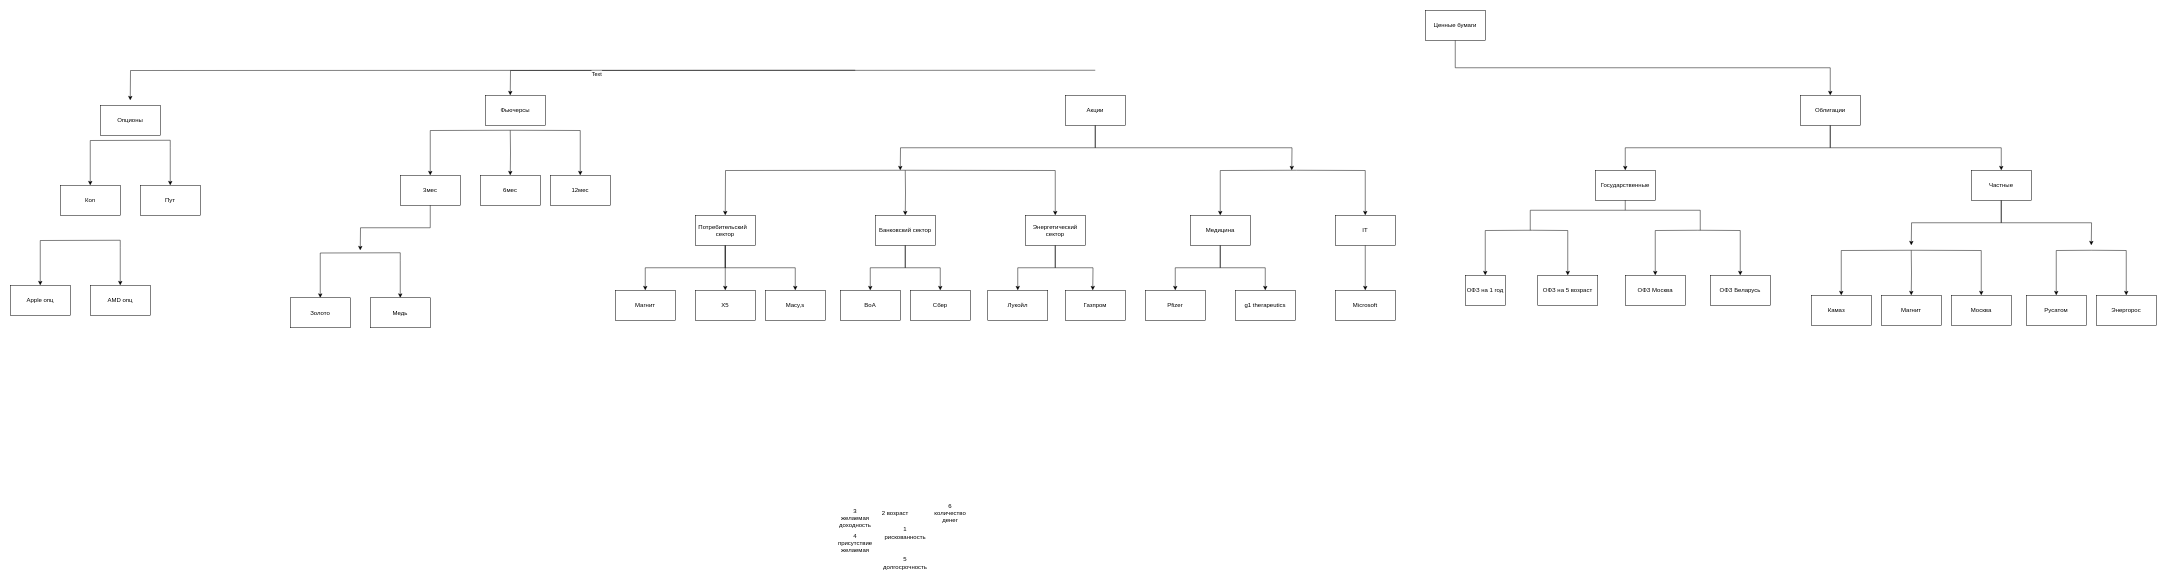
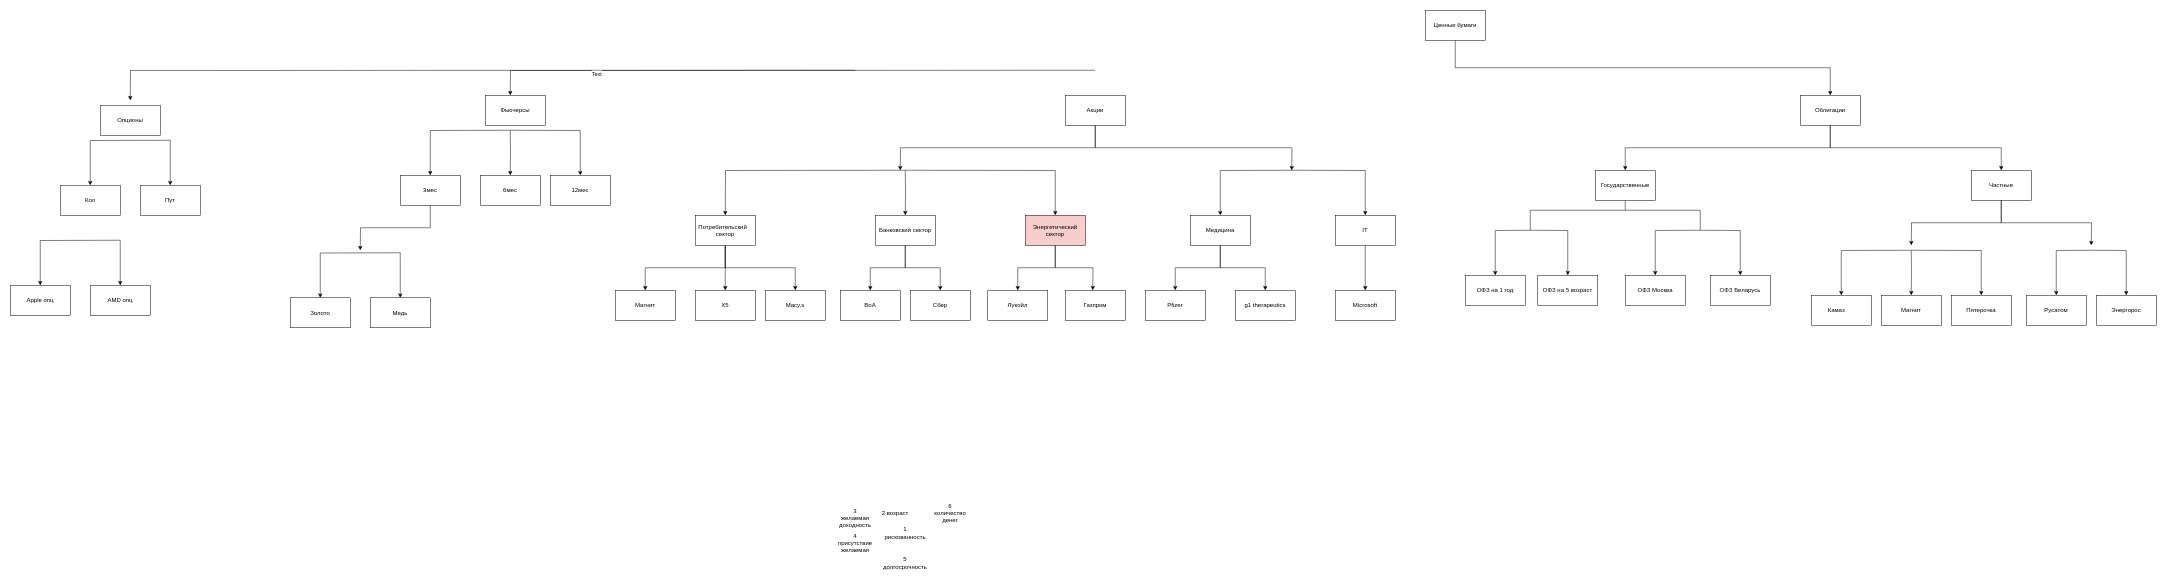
node "Энергетический сектор": fillcolor #ffffff -> #f8cecc
node "ОФЗ на 1 год": size 40x30 -> 60x30
node "Москва": label "Москва" -> "Пятерочка"
